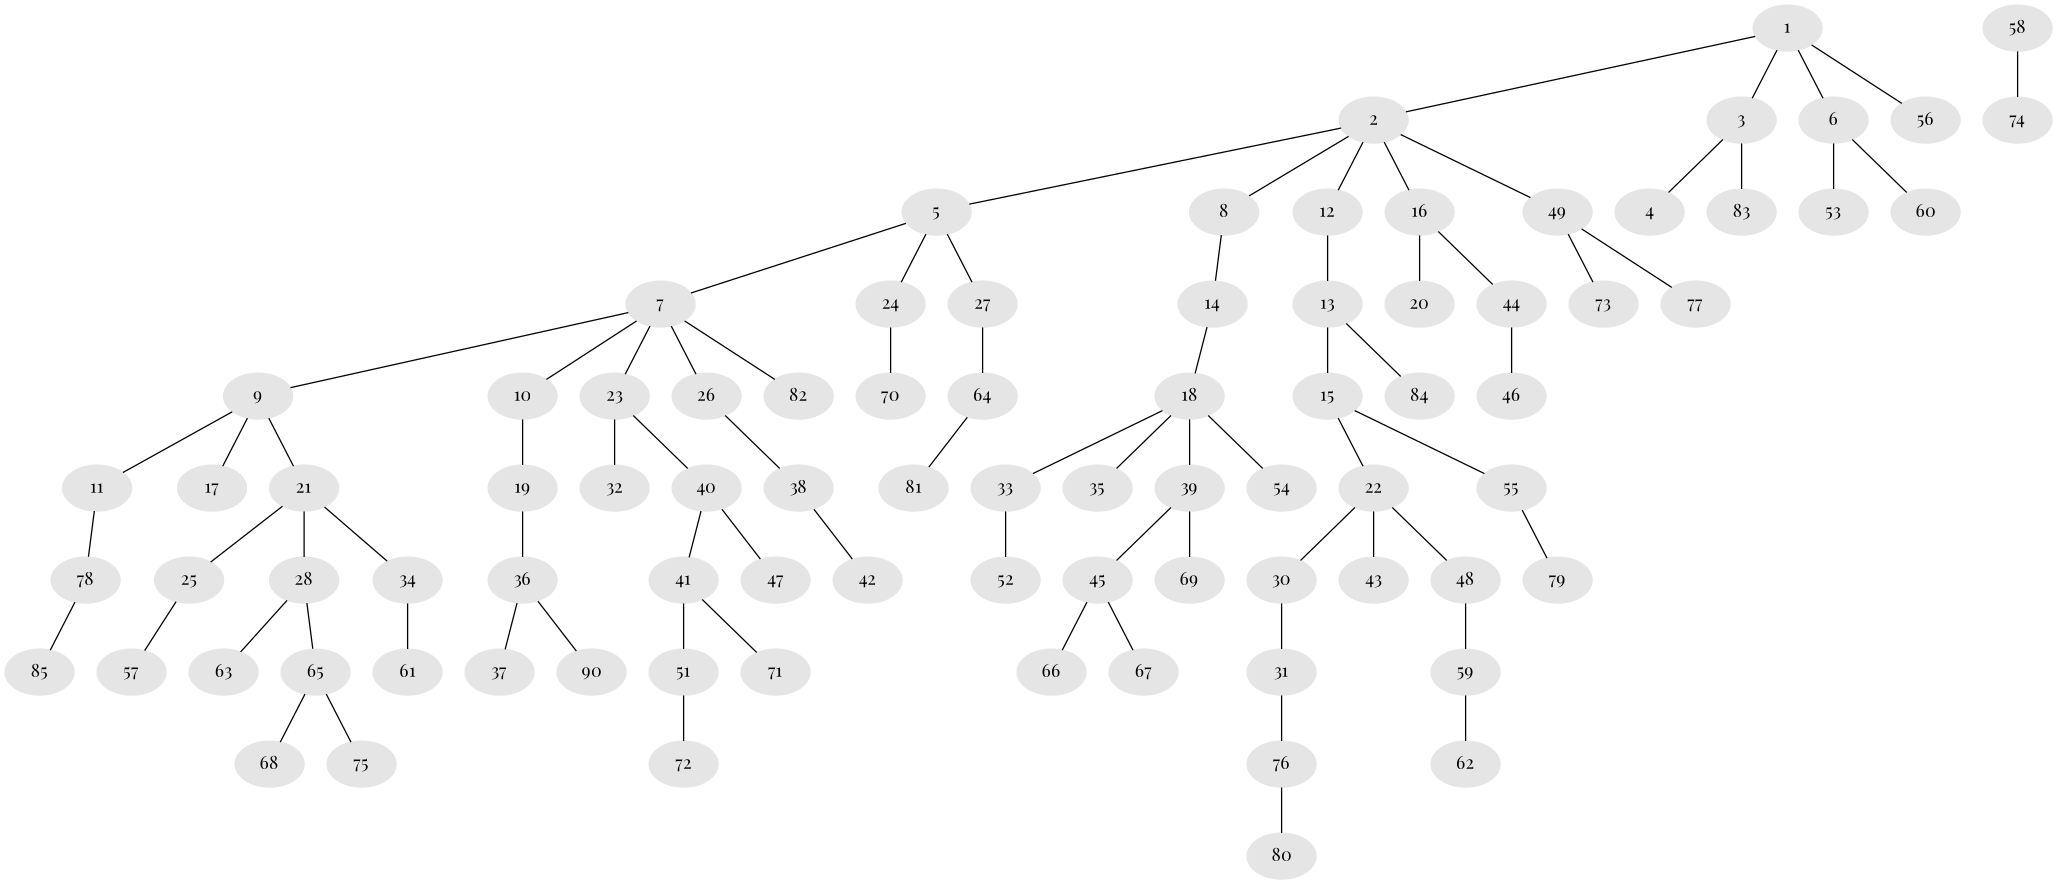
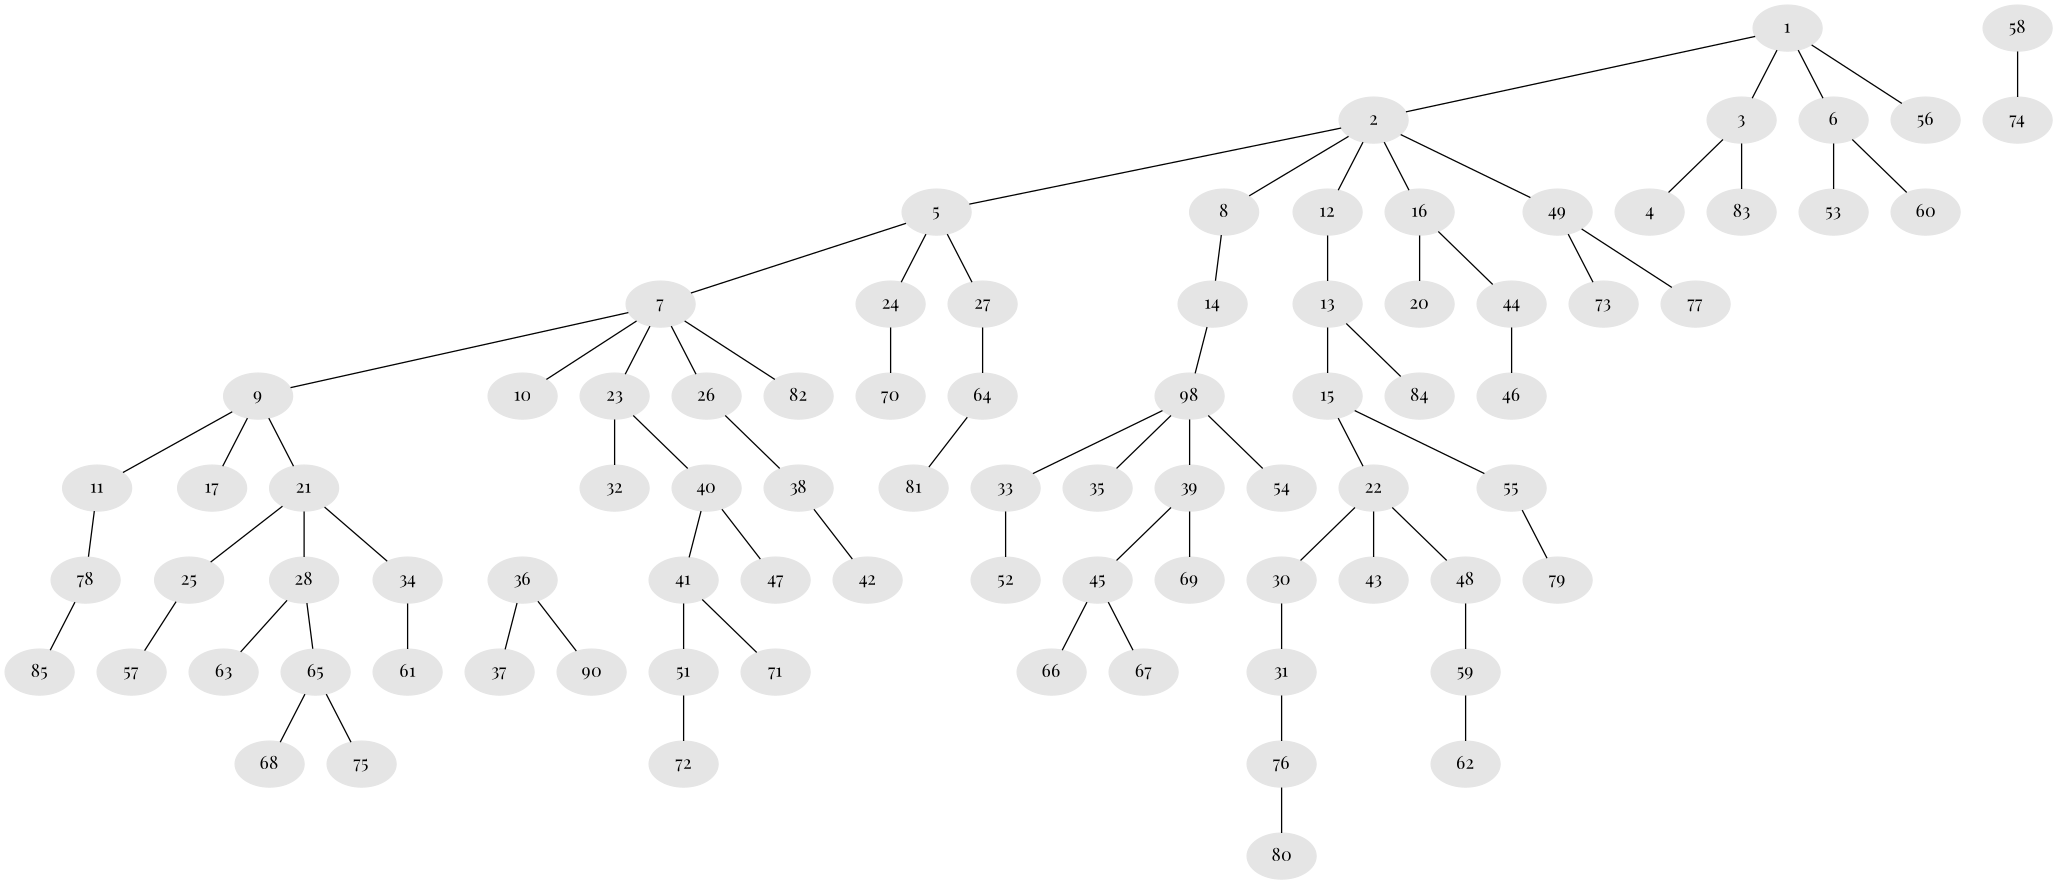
node "18": label "18" -> "98"
node "19": removed
